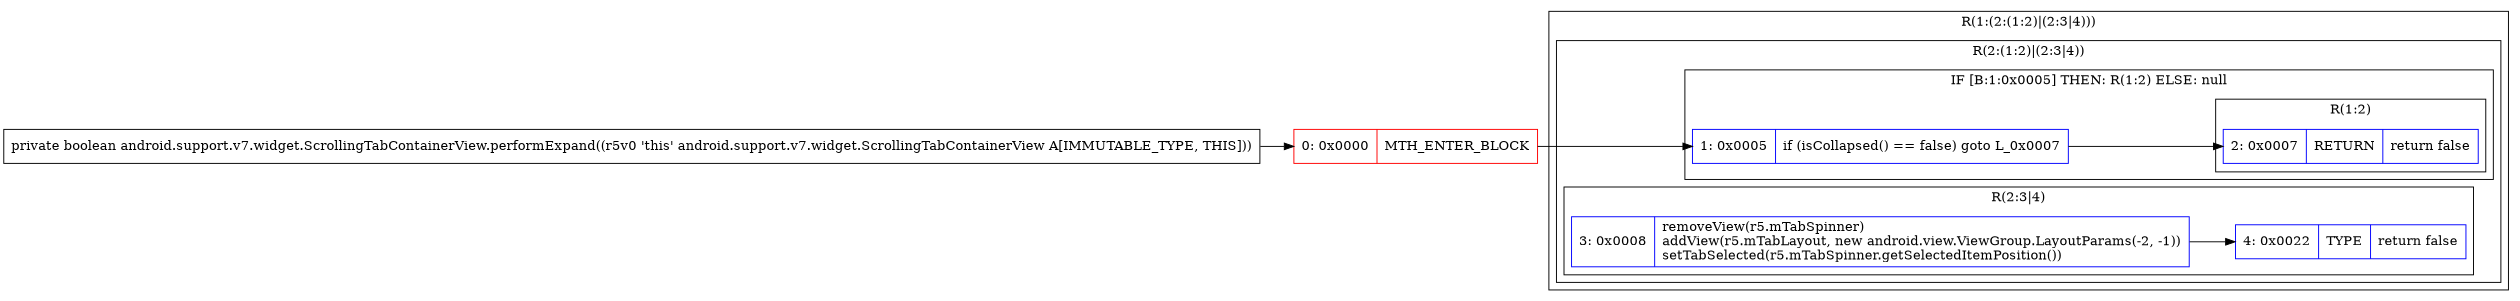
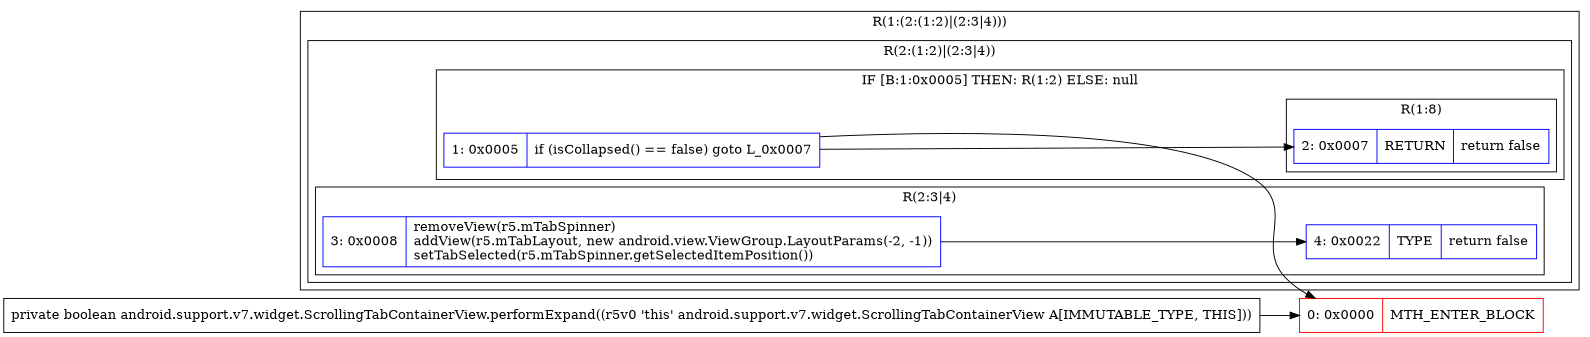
cluster "R(1:2)": label "R(1:2)" -> "R(1:8)"
edge "0: 0x0000" -> "1: 0x0005": reversed
